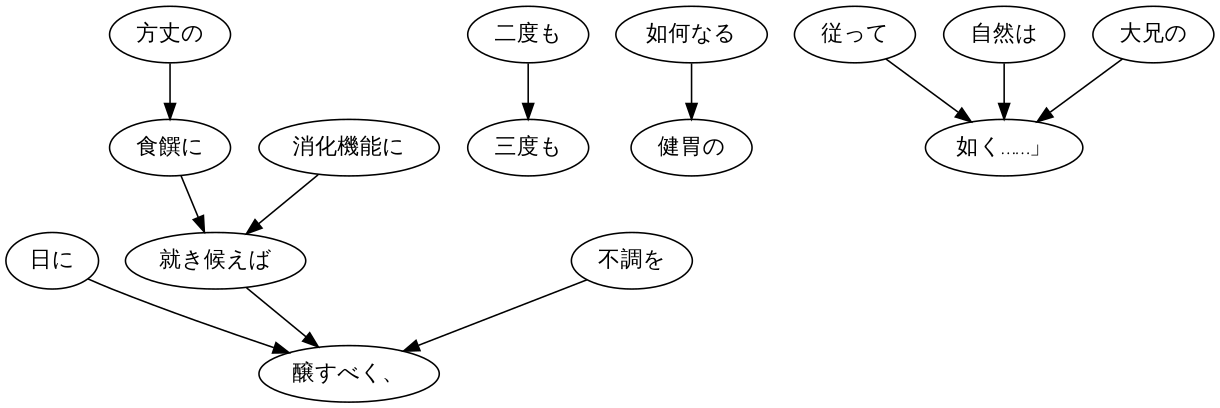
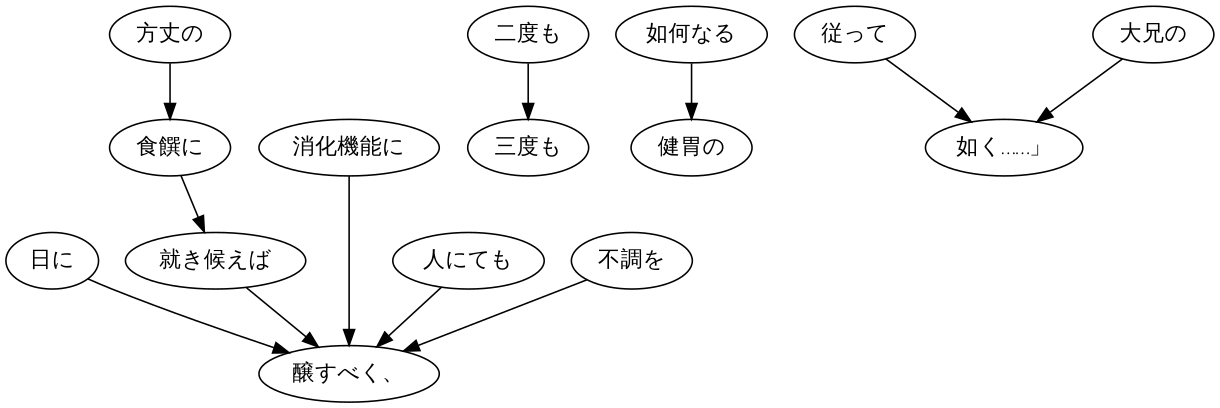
node "自然は": removed
edge "消化機能に" -> "就き候えば": now "消化機能に" -> "醸すべく、"
node "人にても": added
